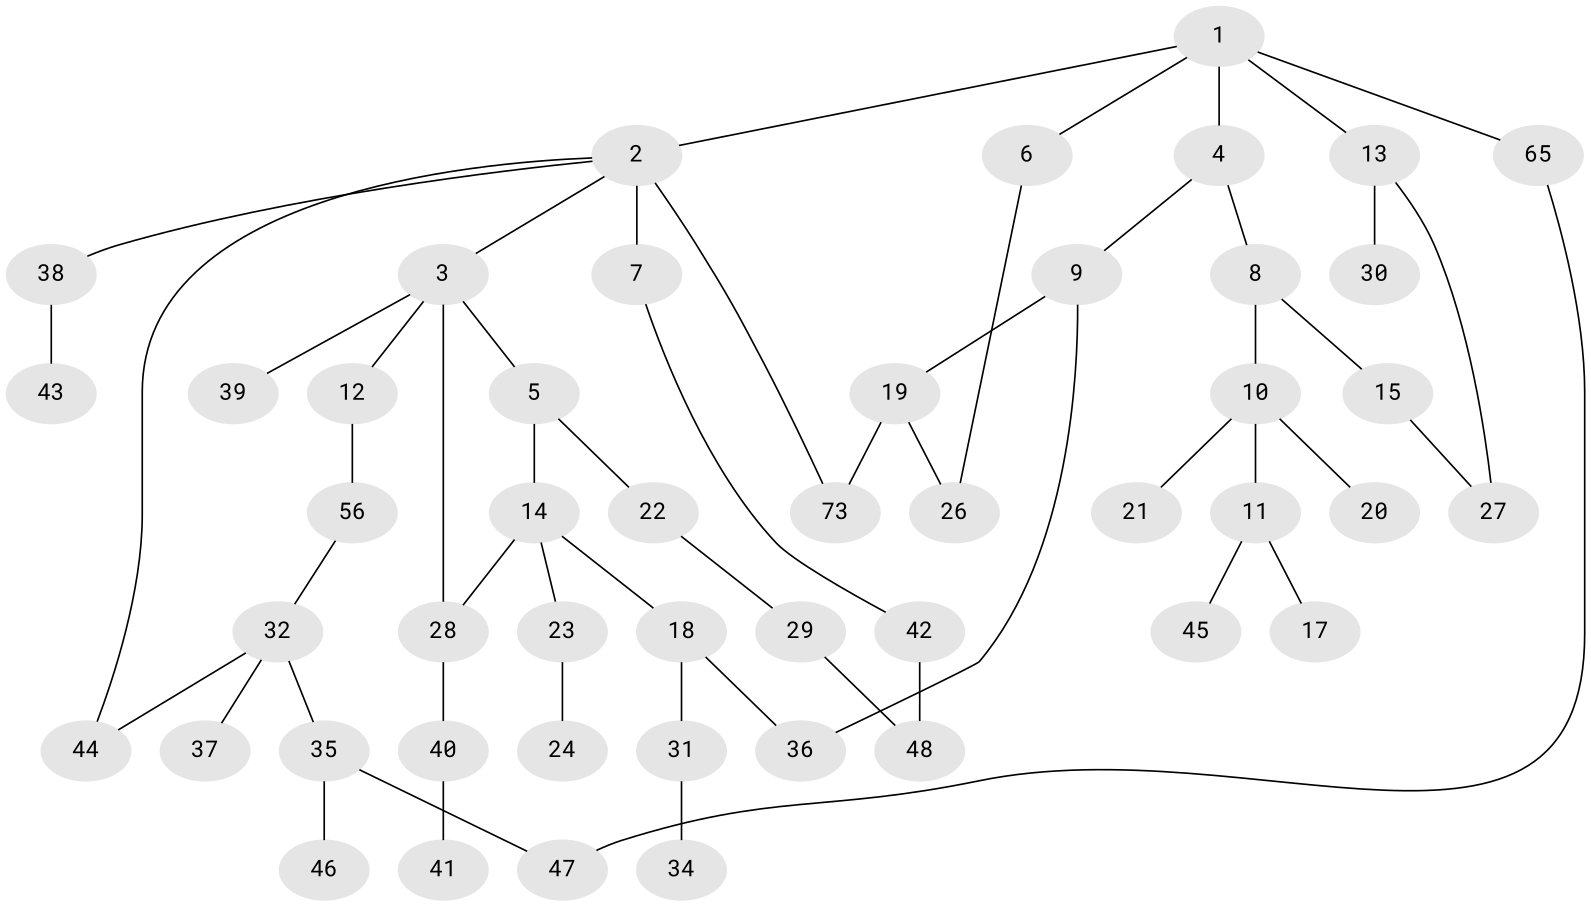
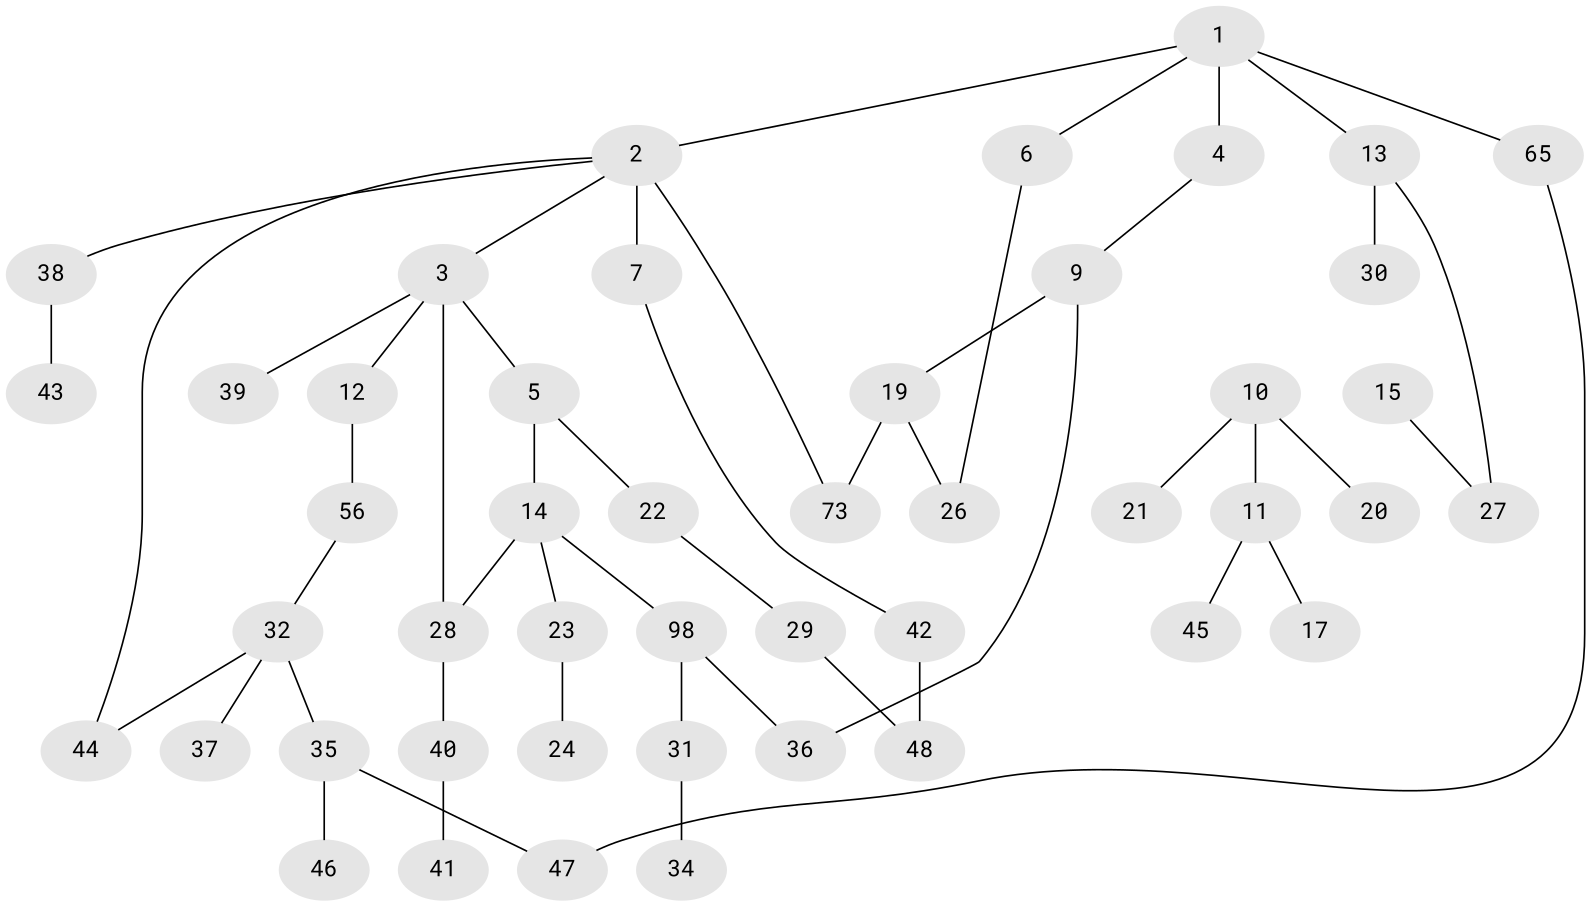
node "8": removed
node "18": label "18" -> "98"
